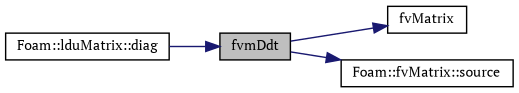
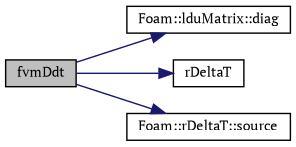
node "fvMatrix": label "fvMatrix" -> "rDeltaT"
edge "Foam::lduMatrix::diag" -> "fvmDdt": reversed
node "Foam::fvMatrix::source": label "Foam::fvMatrix::source" -> "Foam::rDeltaT::source"
